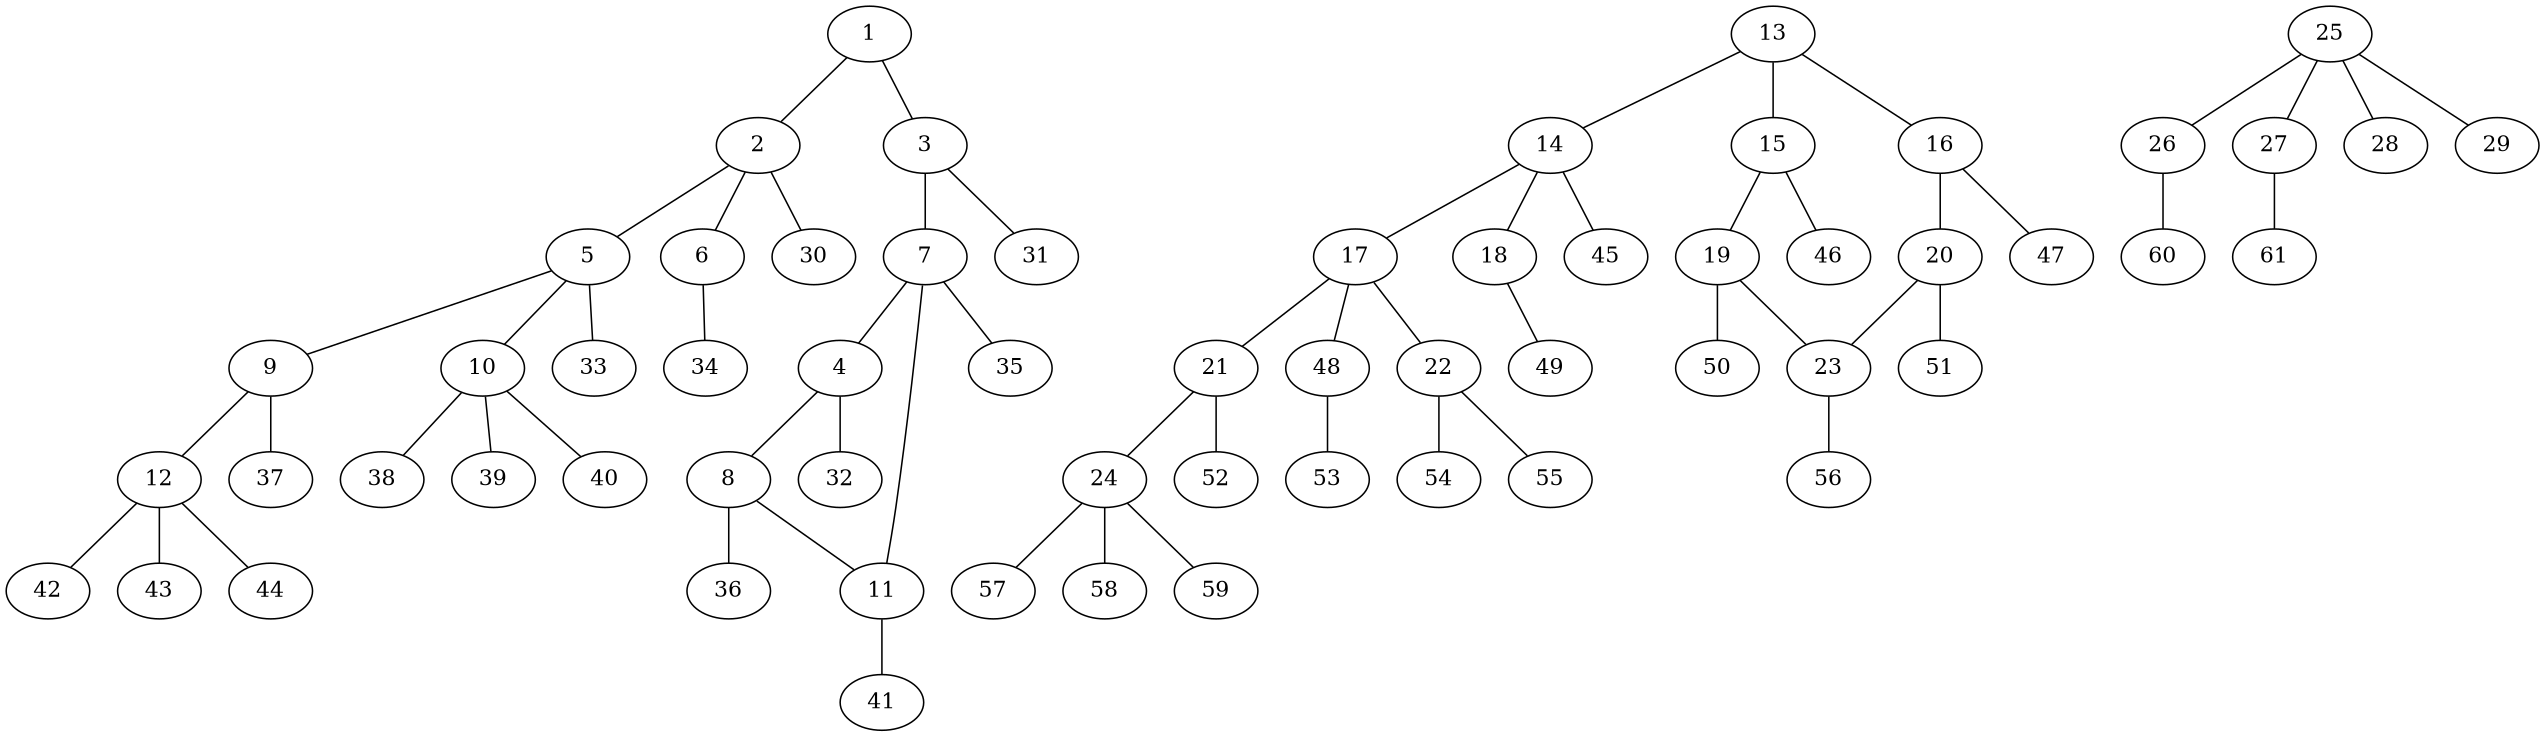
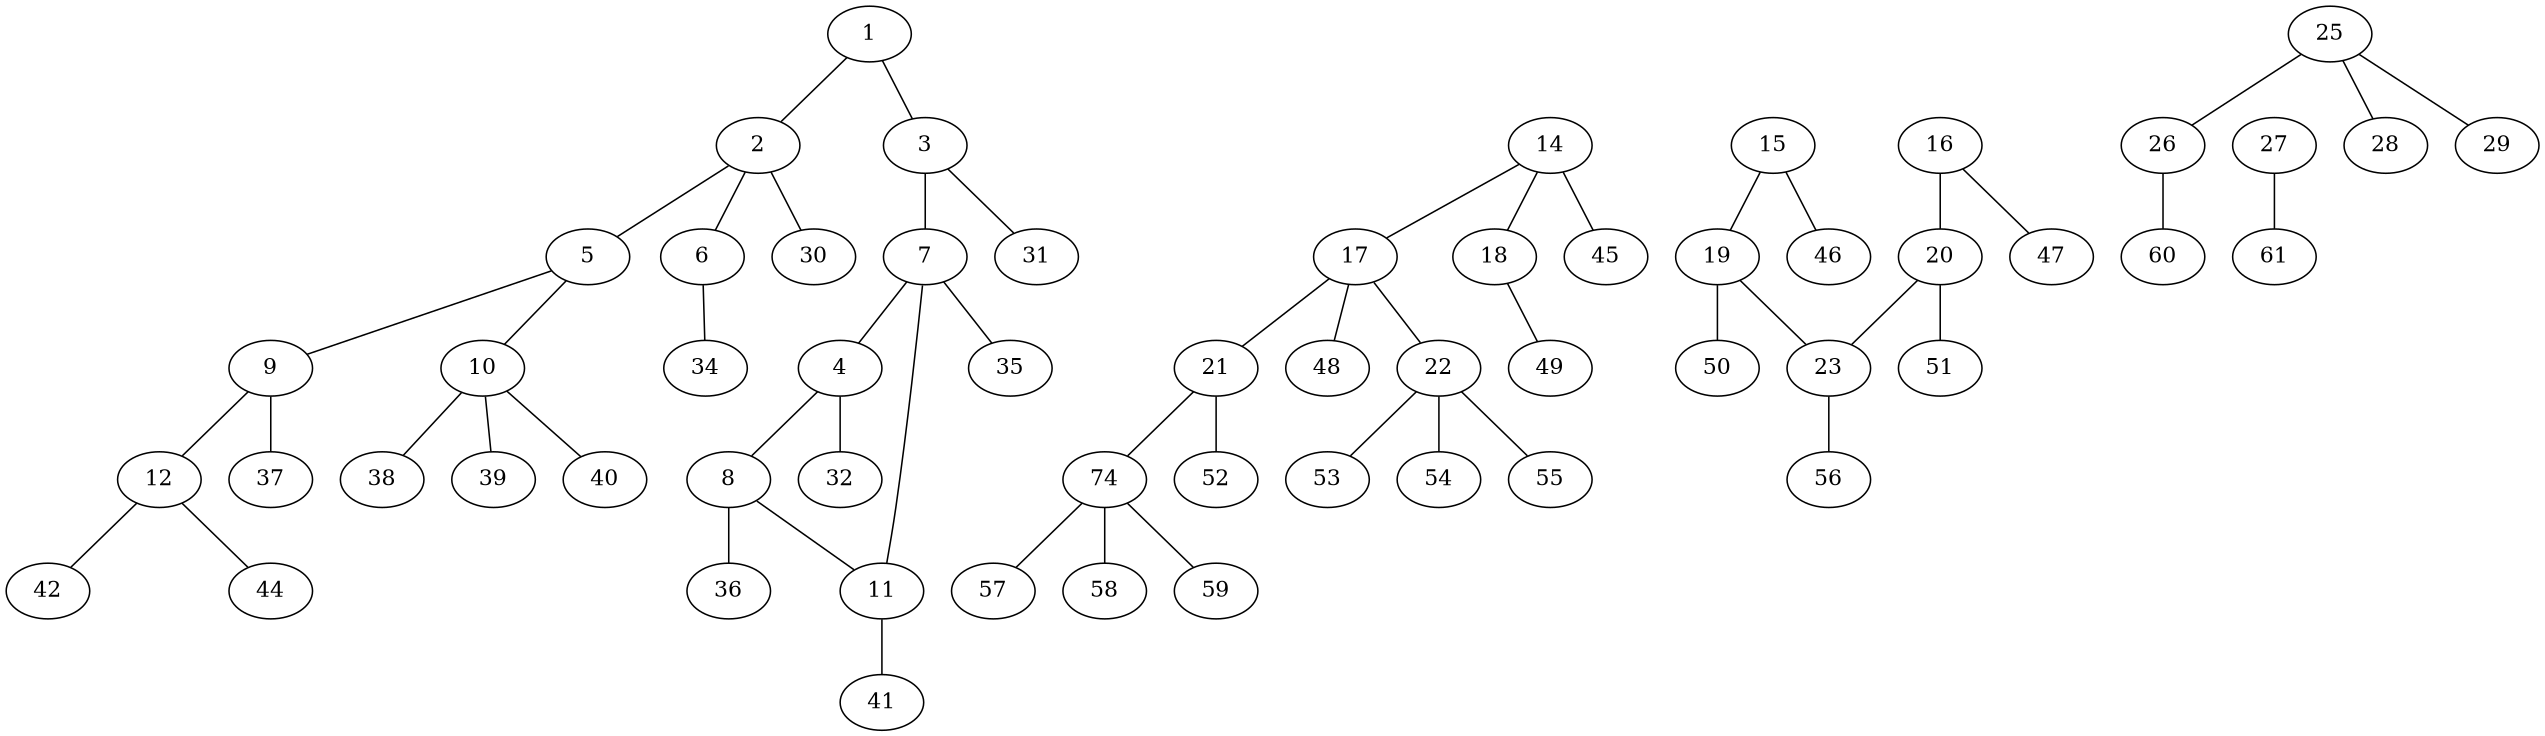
node "13": removed
edge "25" -- "27": removed
node "33": removed
edge "48" -- "53": now "22" -- "53"
node "24": label "24" -> "74"
node "43": removed
